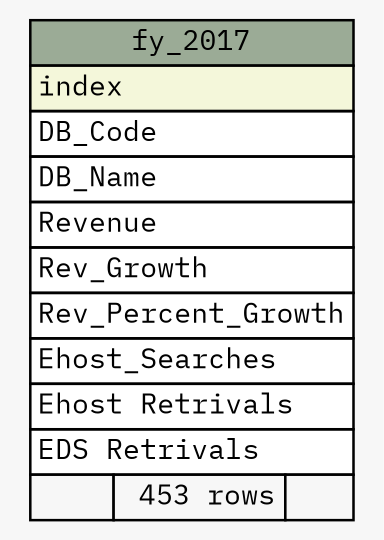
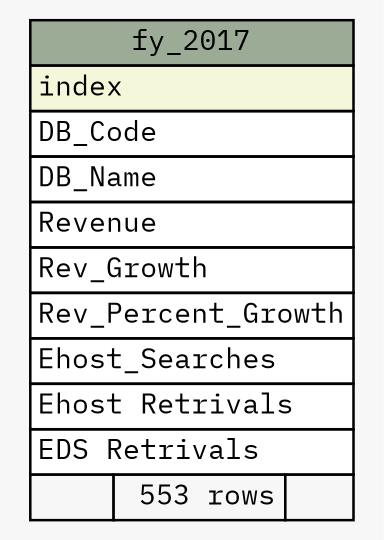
node "fy_2017": text "453 rows" -> "553 rows"
